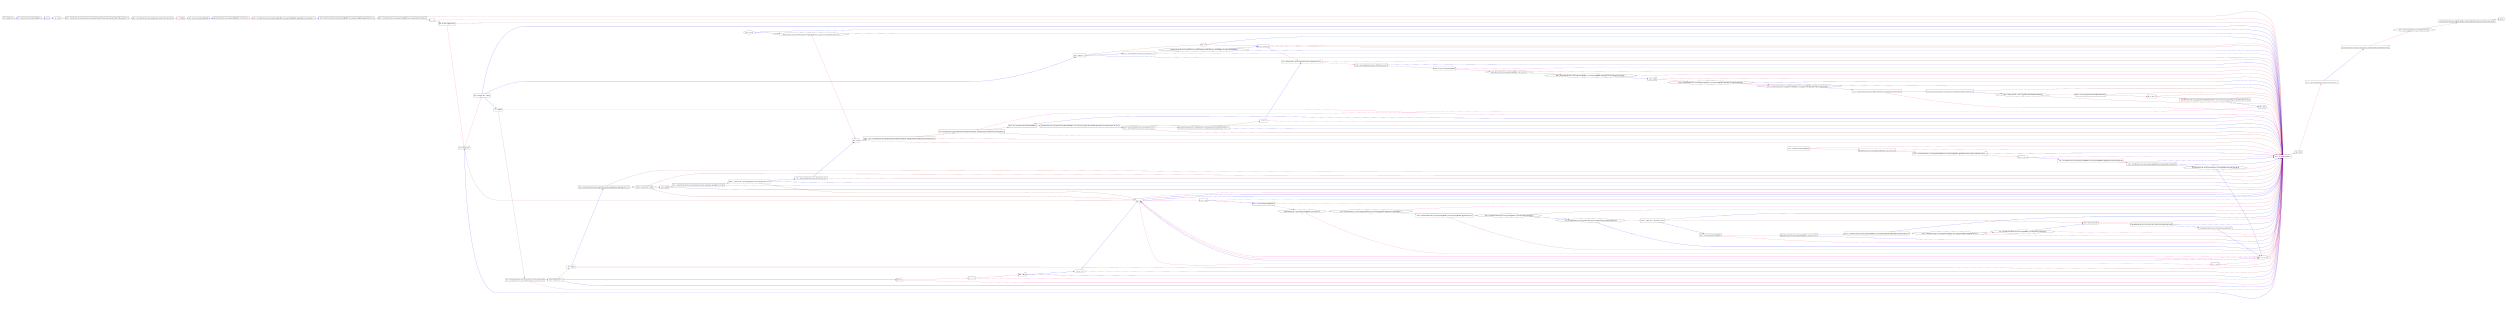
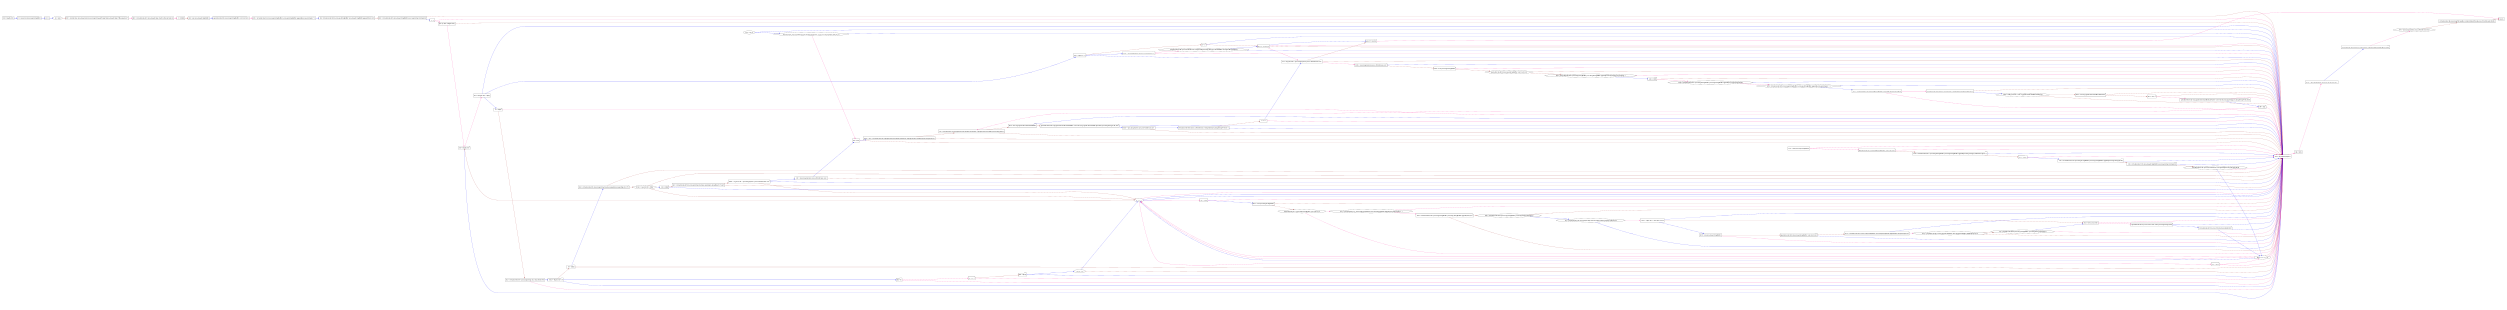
node "goto [?= return]": added
